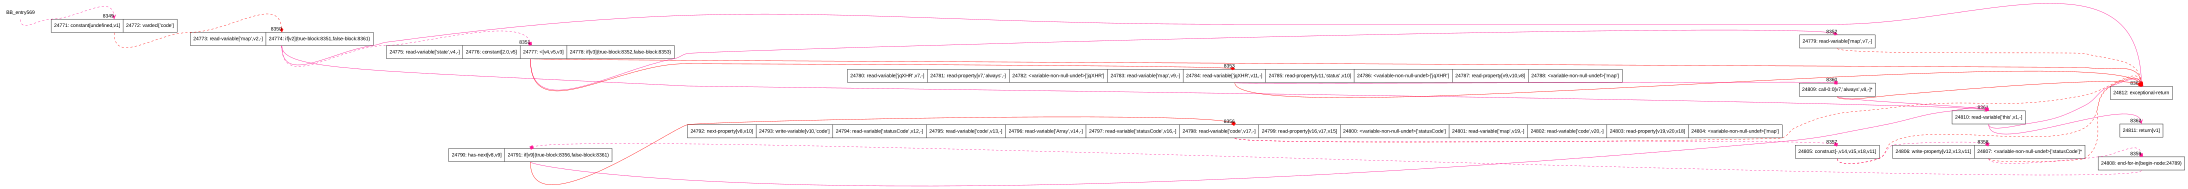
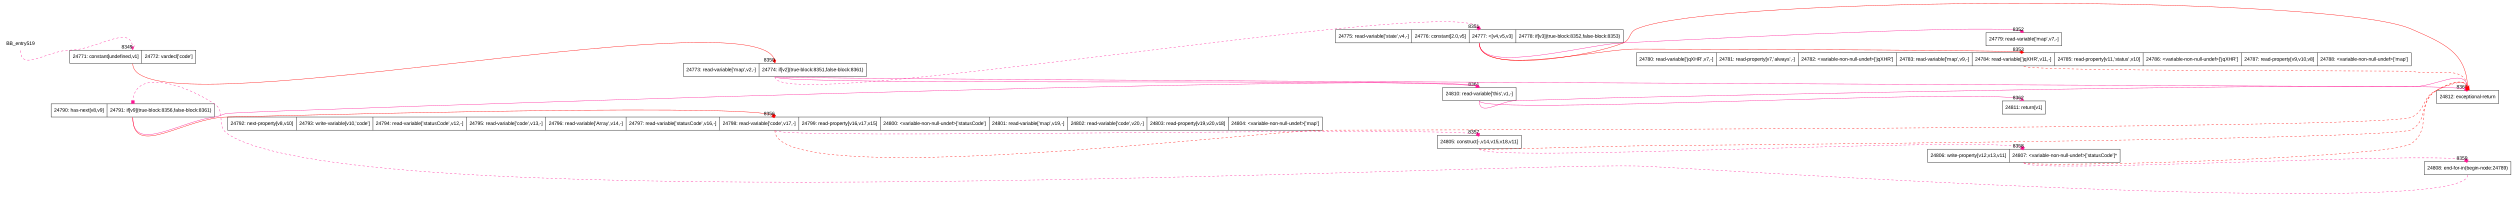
node "BB_entry569": label "BB_entry569" -> "BB_entry519"
edge "24771: constant[undefined,v1]" -> "24773: read-variable['map',v2,-]": style dashed -> solid
edge "24779: read-variable['map',v7,-]" -> "24812: exceptional-return": removed
edge "24780: read-variable['jqXHR',v7,-]" -> "24812: exceptional-return": style solid -> dashed
node "24809: call-0:0[v7,'always',v8,-]*": removed
